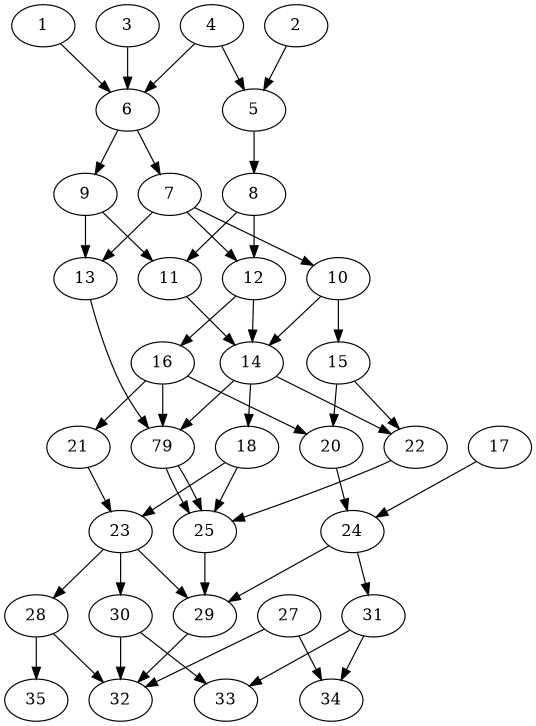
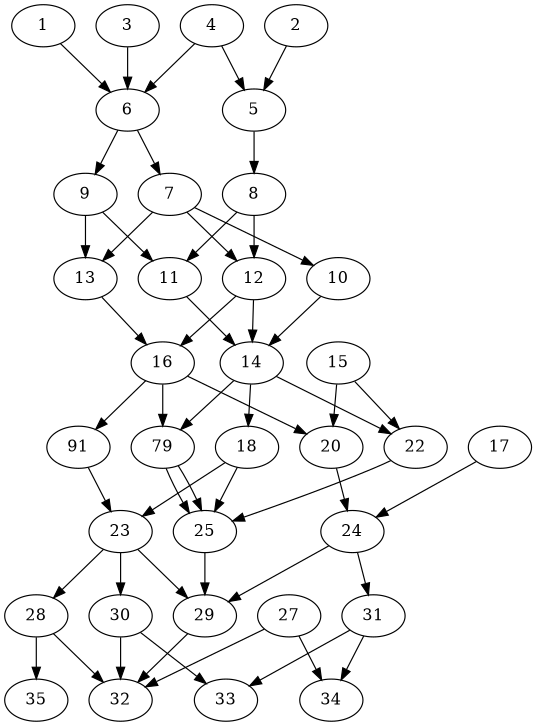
edge "10" -> "15": removed
edge "13" -> "79": now "13" -> "16"
node "21": label "21" -> "91"
